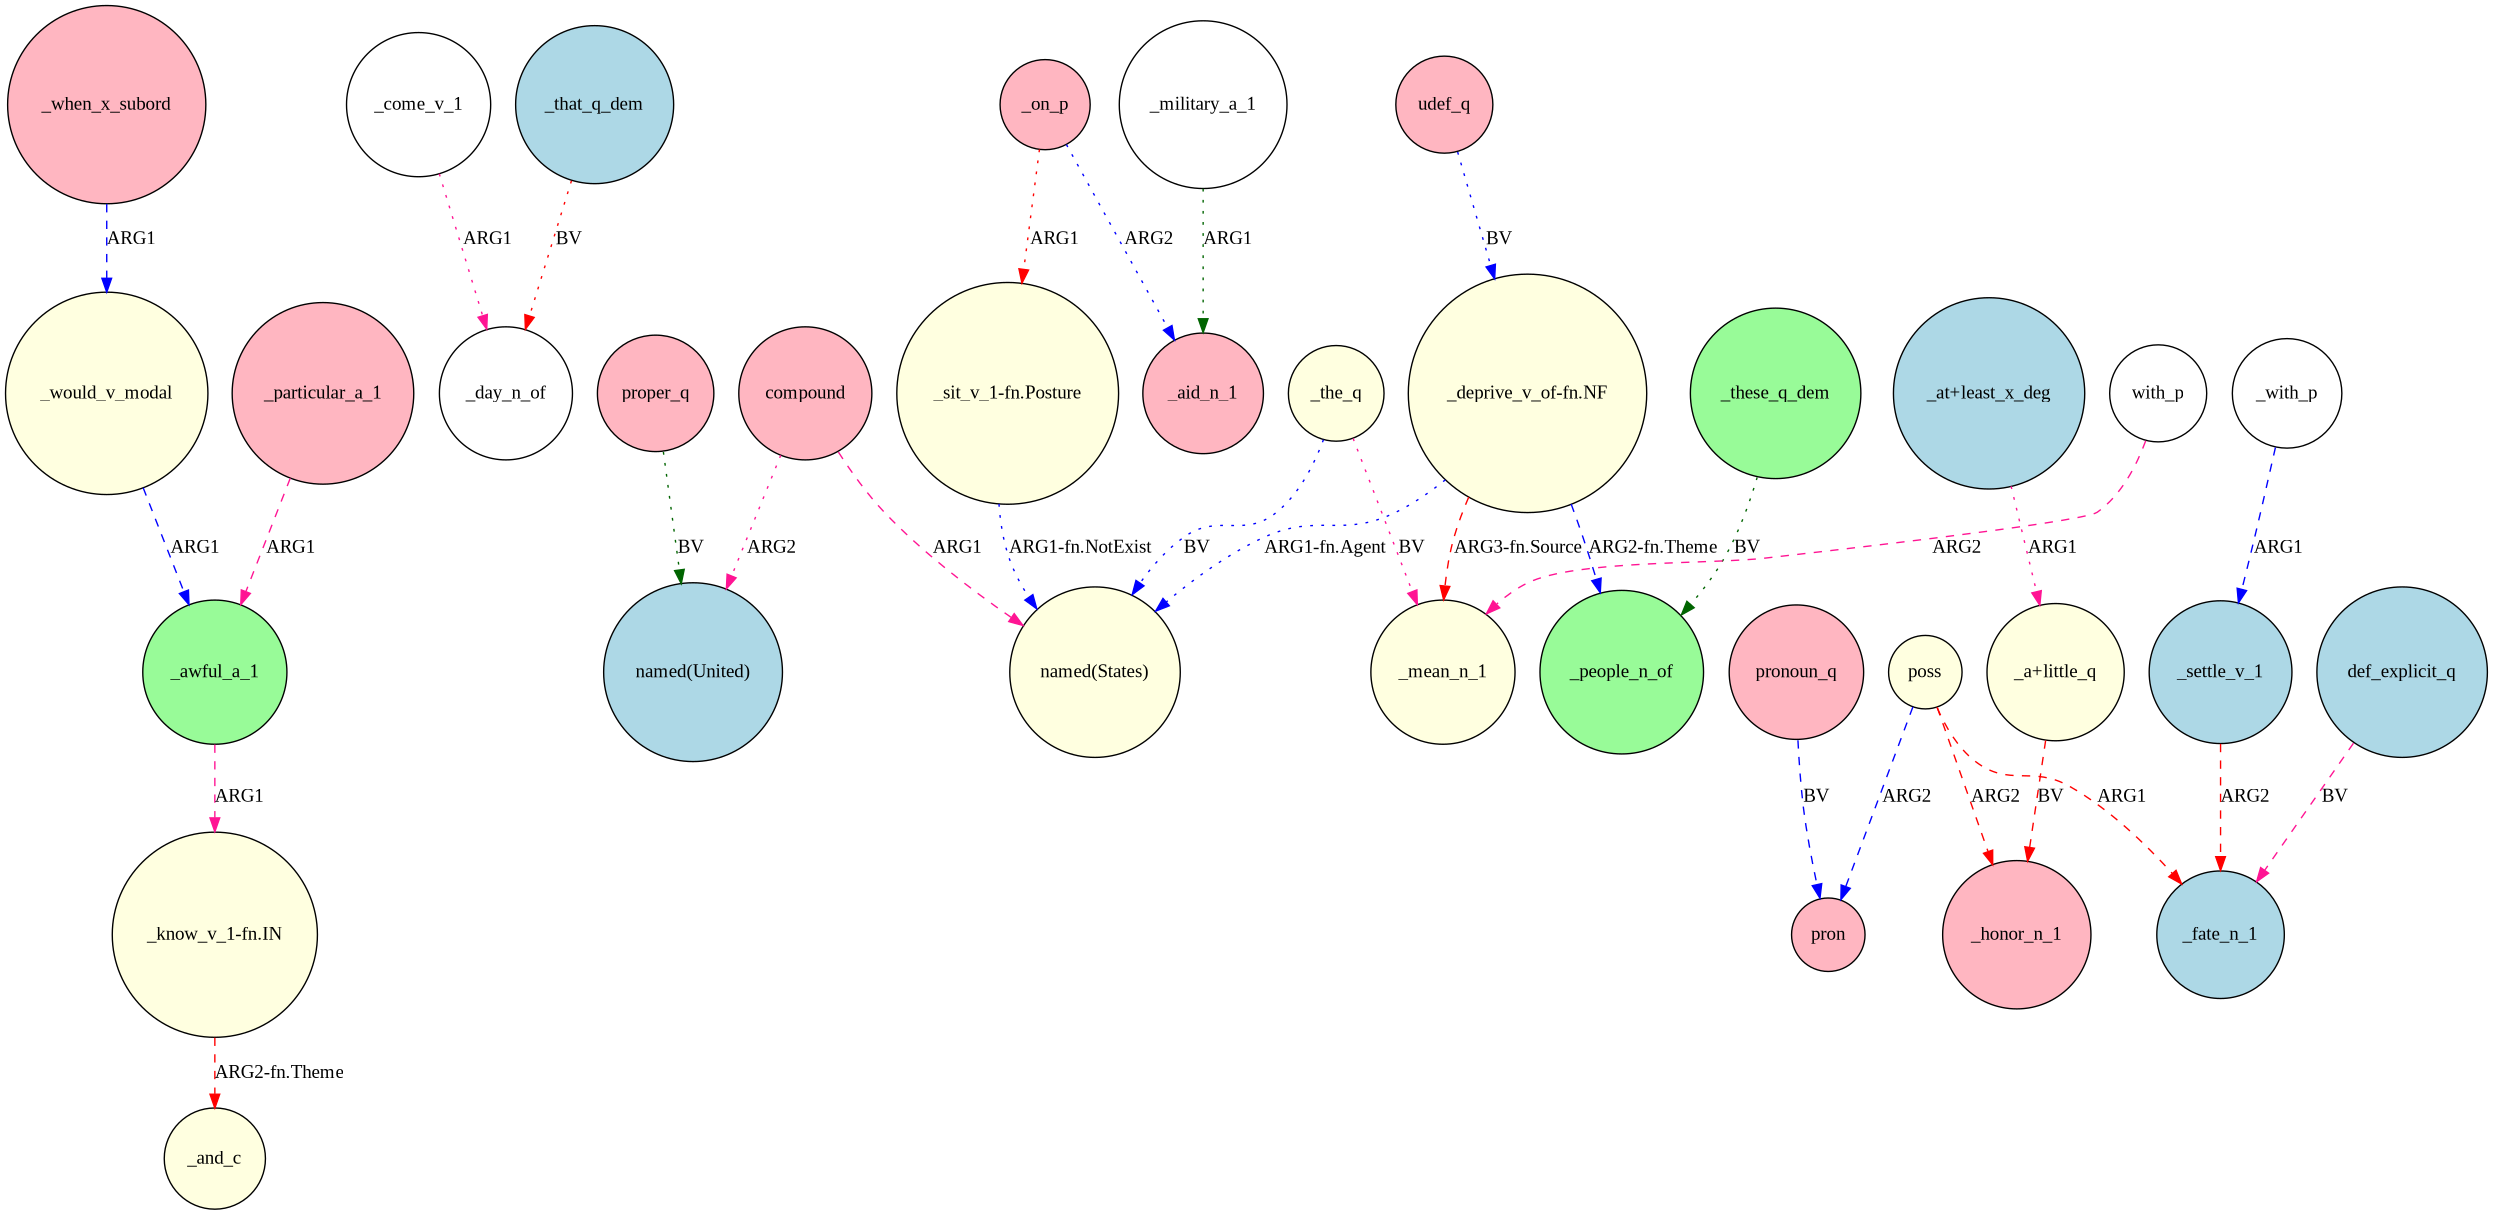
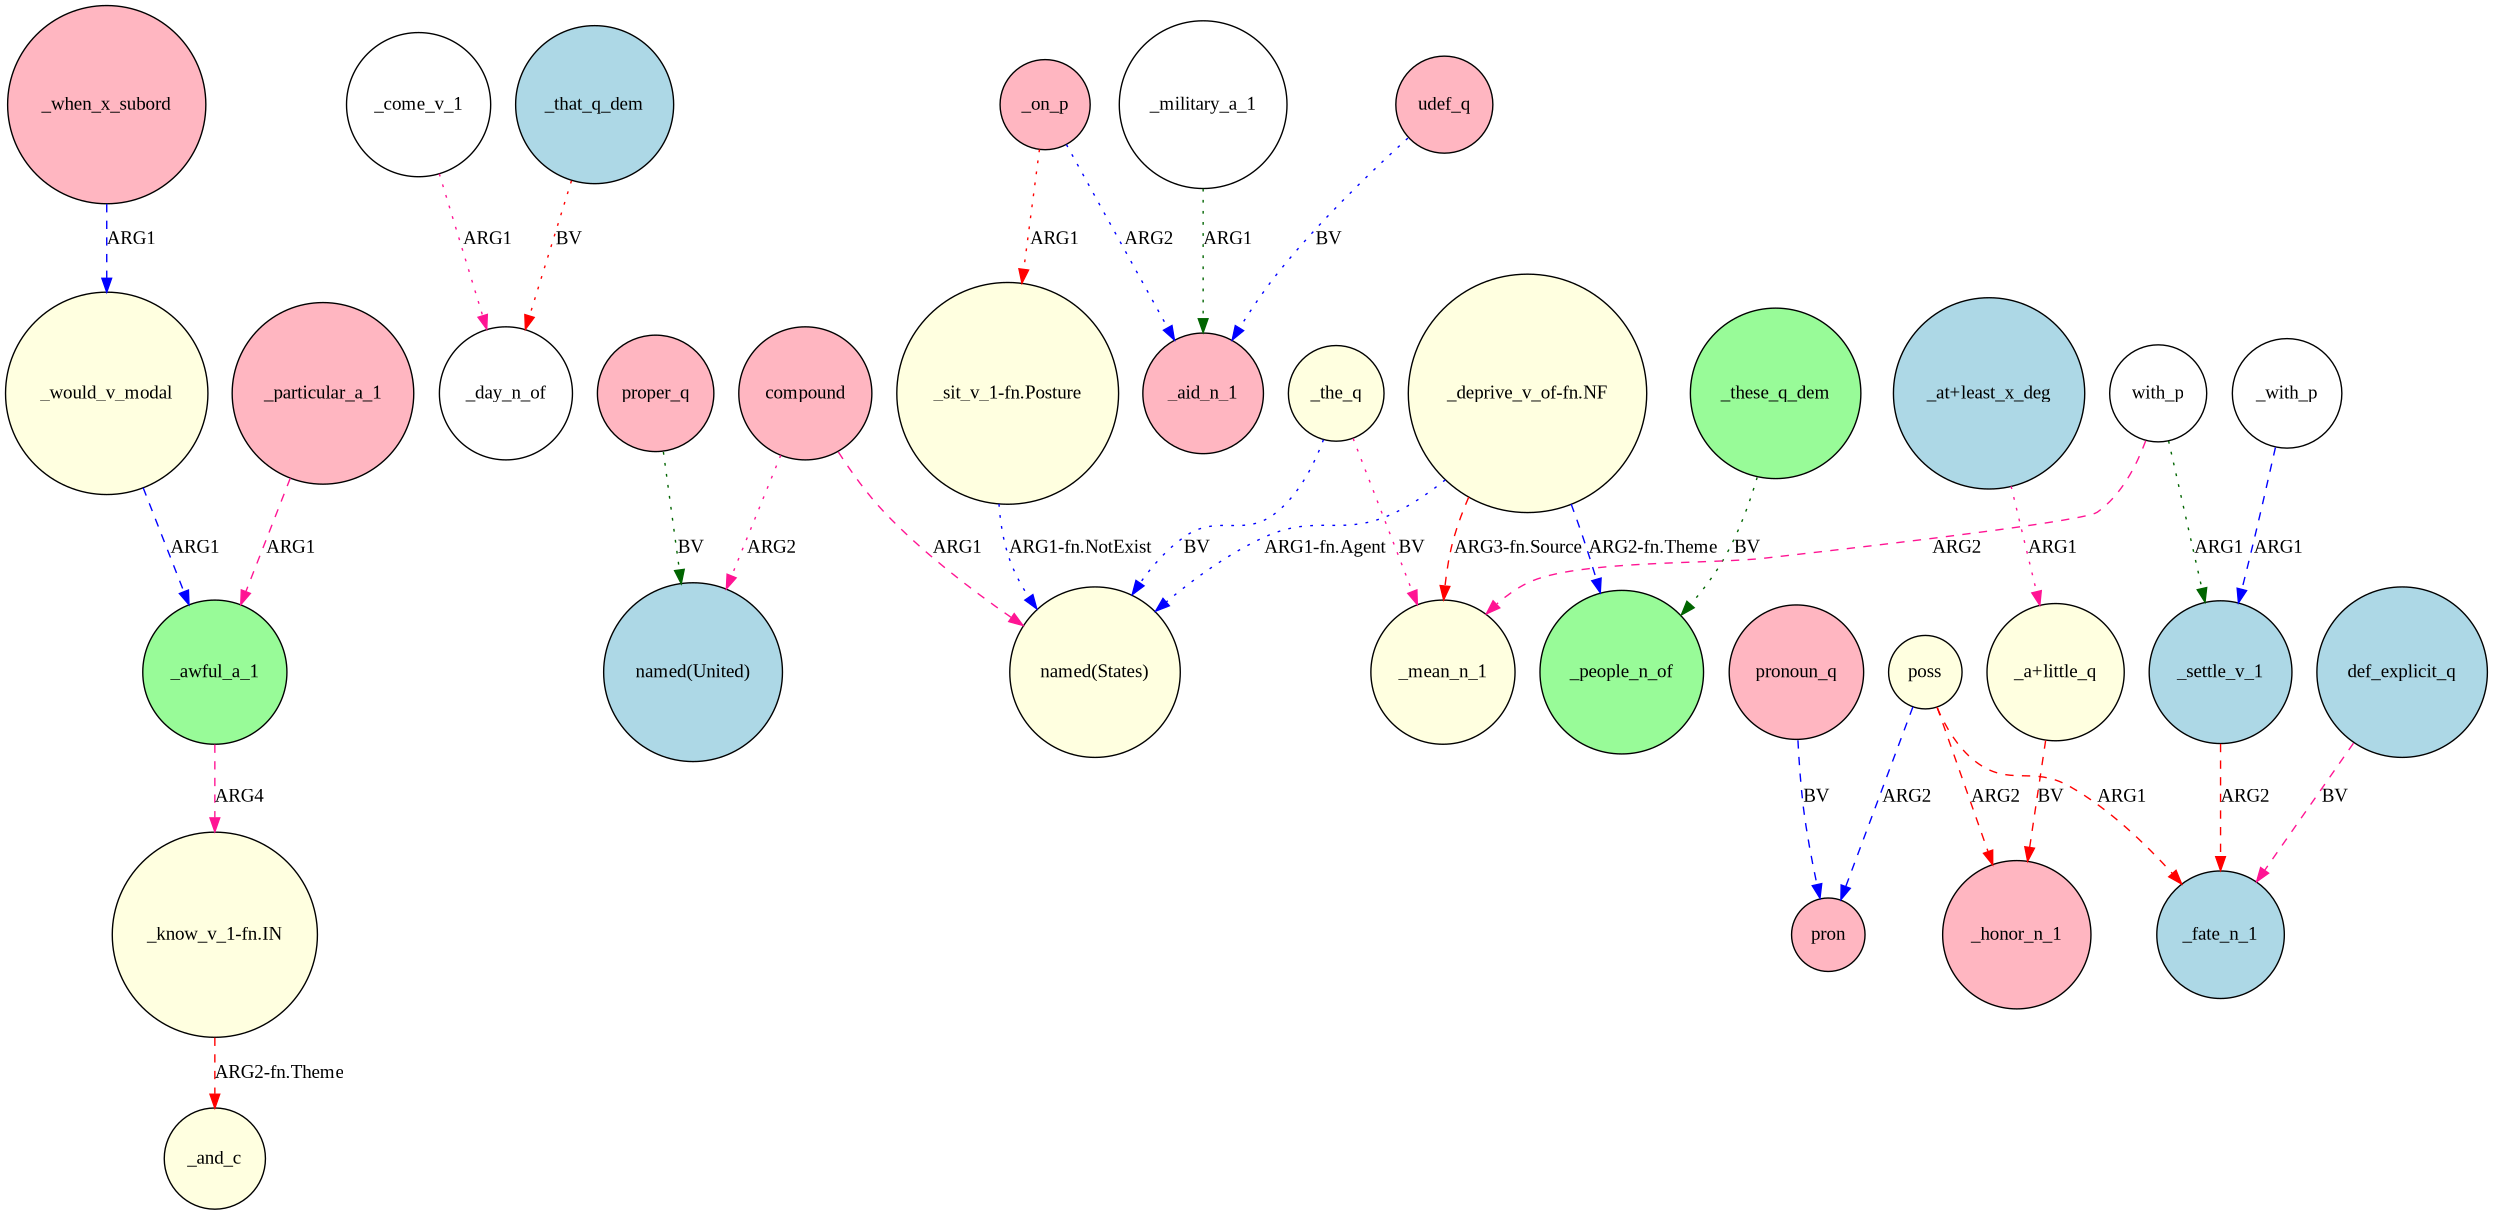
edge "udef_q" -> "_deprive_v_of-fn.NF": now "udef_q" -> "_aid_n_1"
edge "with_p" -> "_settle_v_1": added, label "ARG1"
edge "_awful_a_1" -> "_know_v_1-fn.IN": label "ARG1" -> "ARG4"
